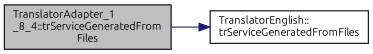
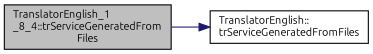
node "TranslatorAdapter_1 _8_4::trServiceGeneratedFrom Files": label "TranslatorAdapter_1 _8_4::trServiceGeneratedFrom Files" -> "TranslatorEnglish_1 _8_4::trServiceGeneratedFrom Files"
